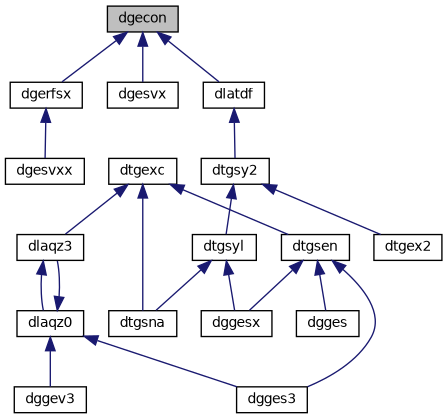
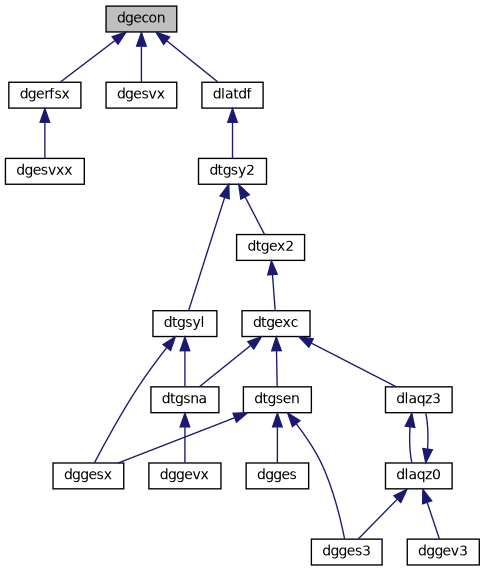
edge "dtgexc" -> "dtgex2": added
node "dggevx": added
